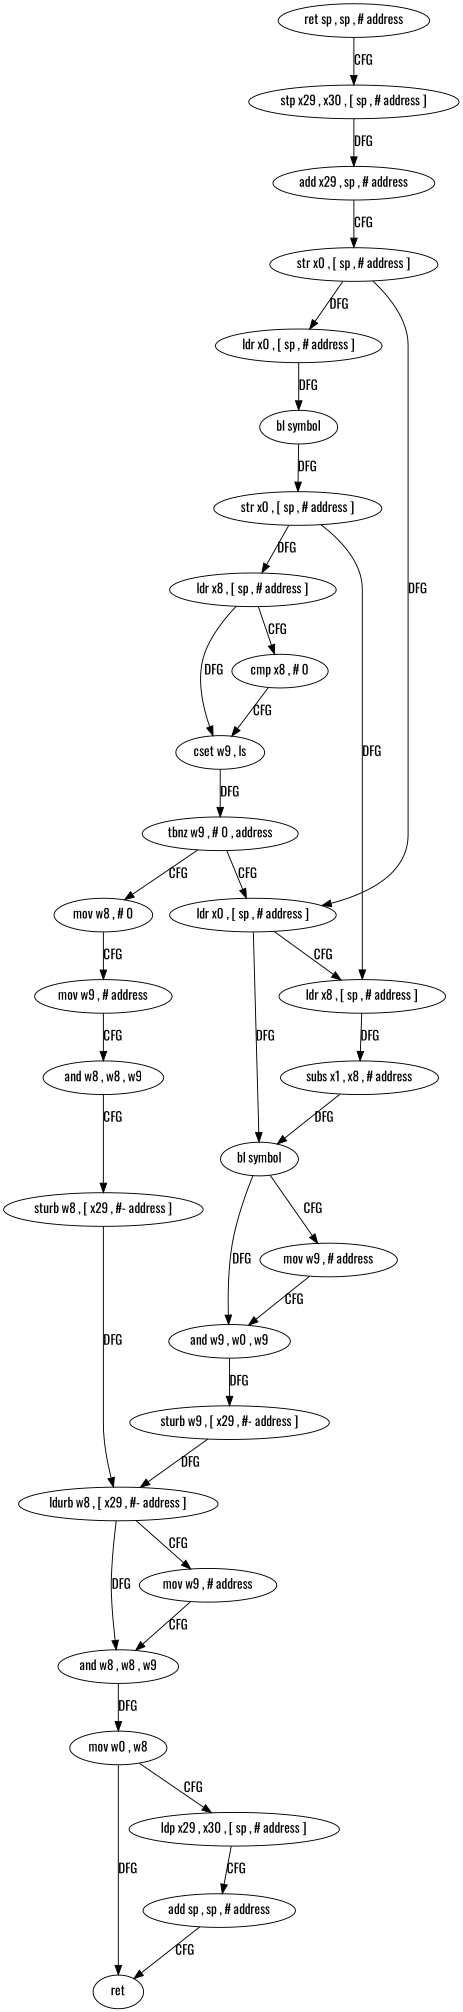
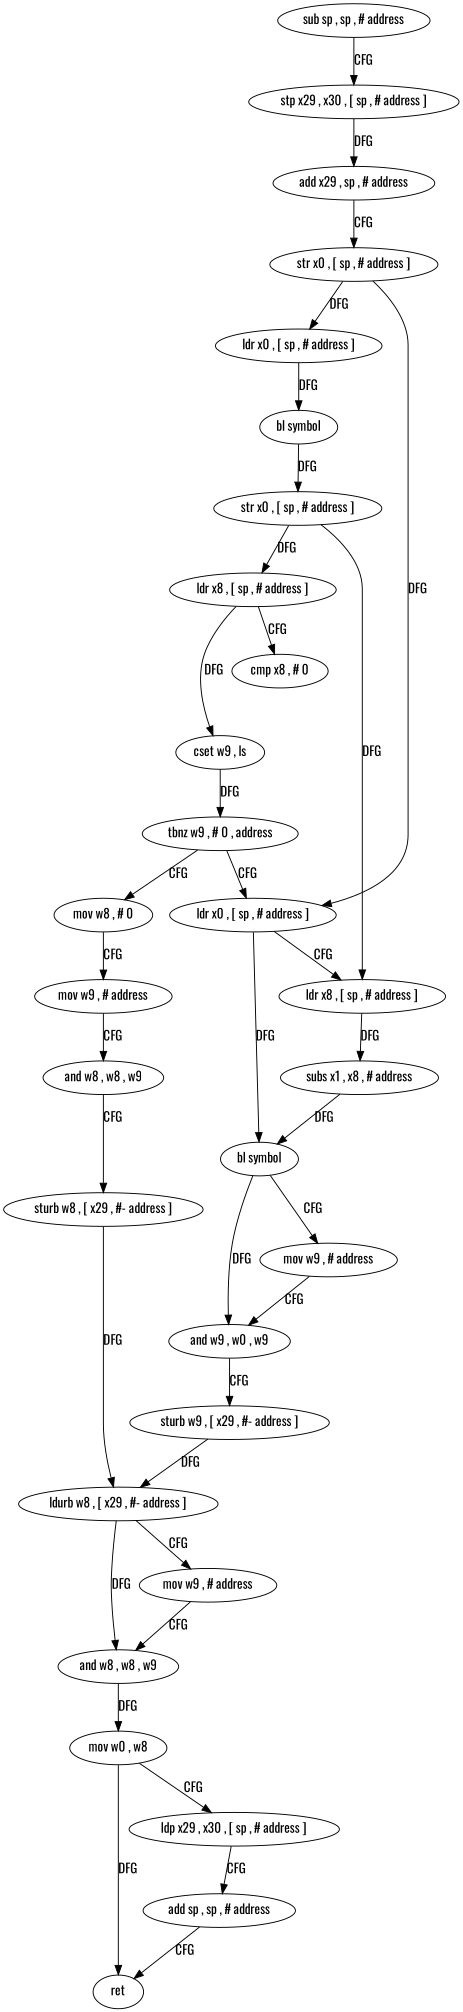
node "ret sp , sp , # address": label "ret sp , sp , # address" -> "sub sp , sp , # address"
edge "cmp x8 , # 0" -> "cset w9 , ls": removed, label "CFG"
edge "and w9 , w0 , w9" -> "sturb w9 , [ x29 , #- address ]": label "DFG" -> "CFG"
